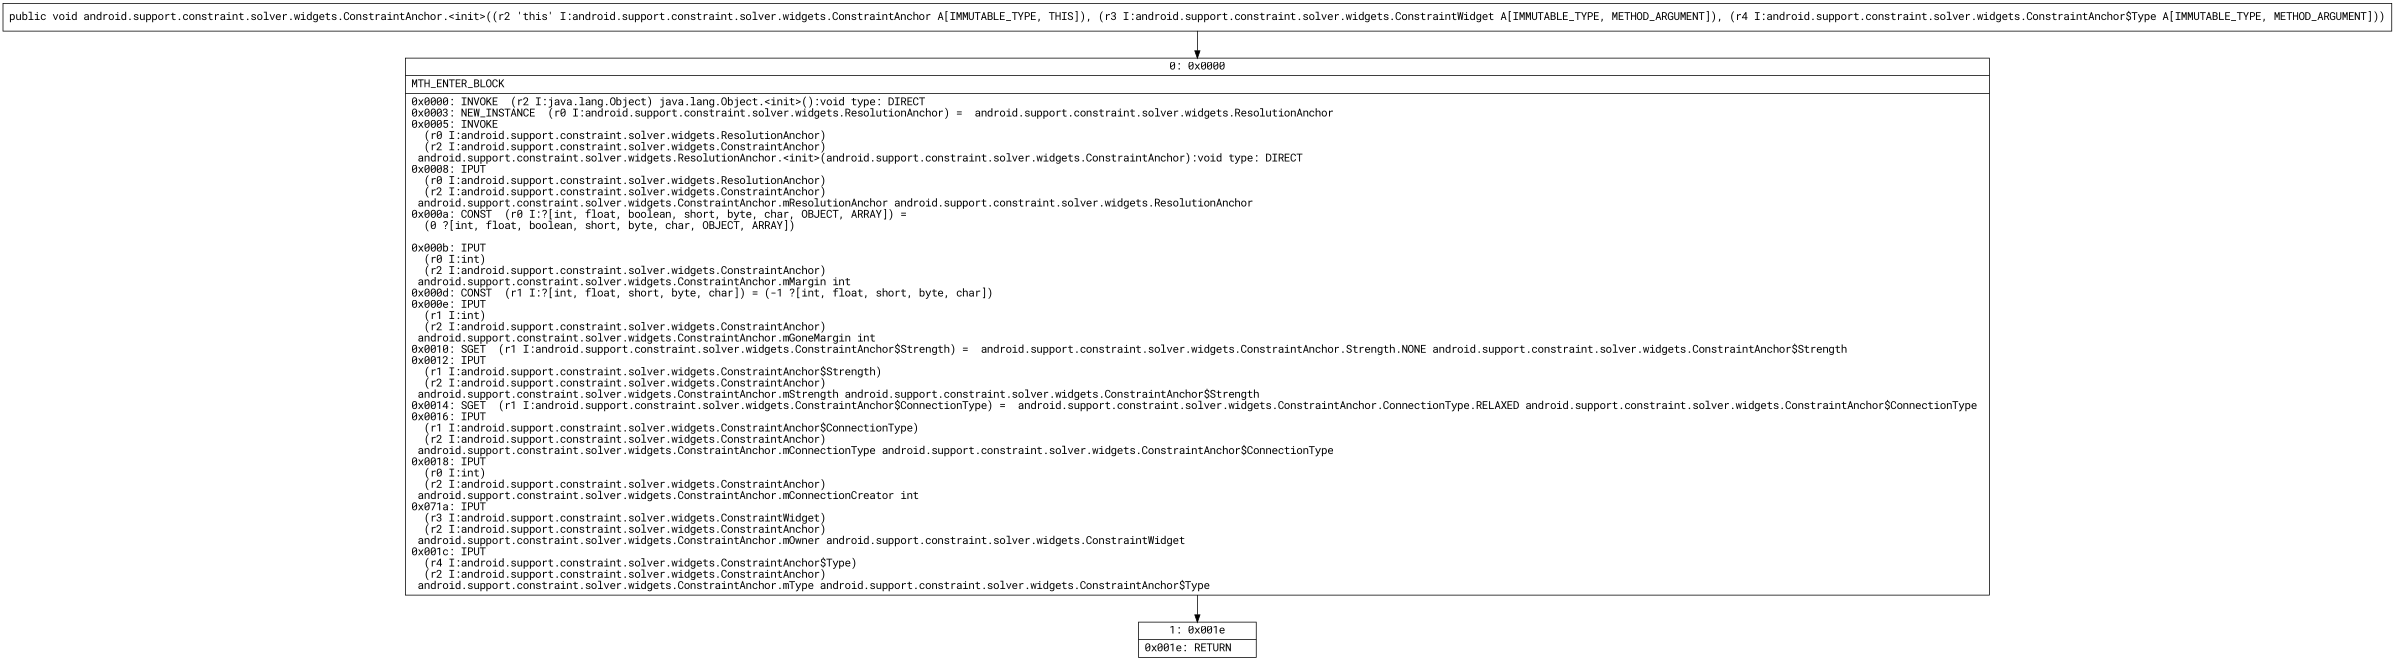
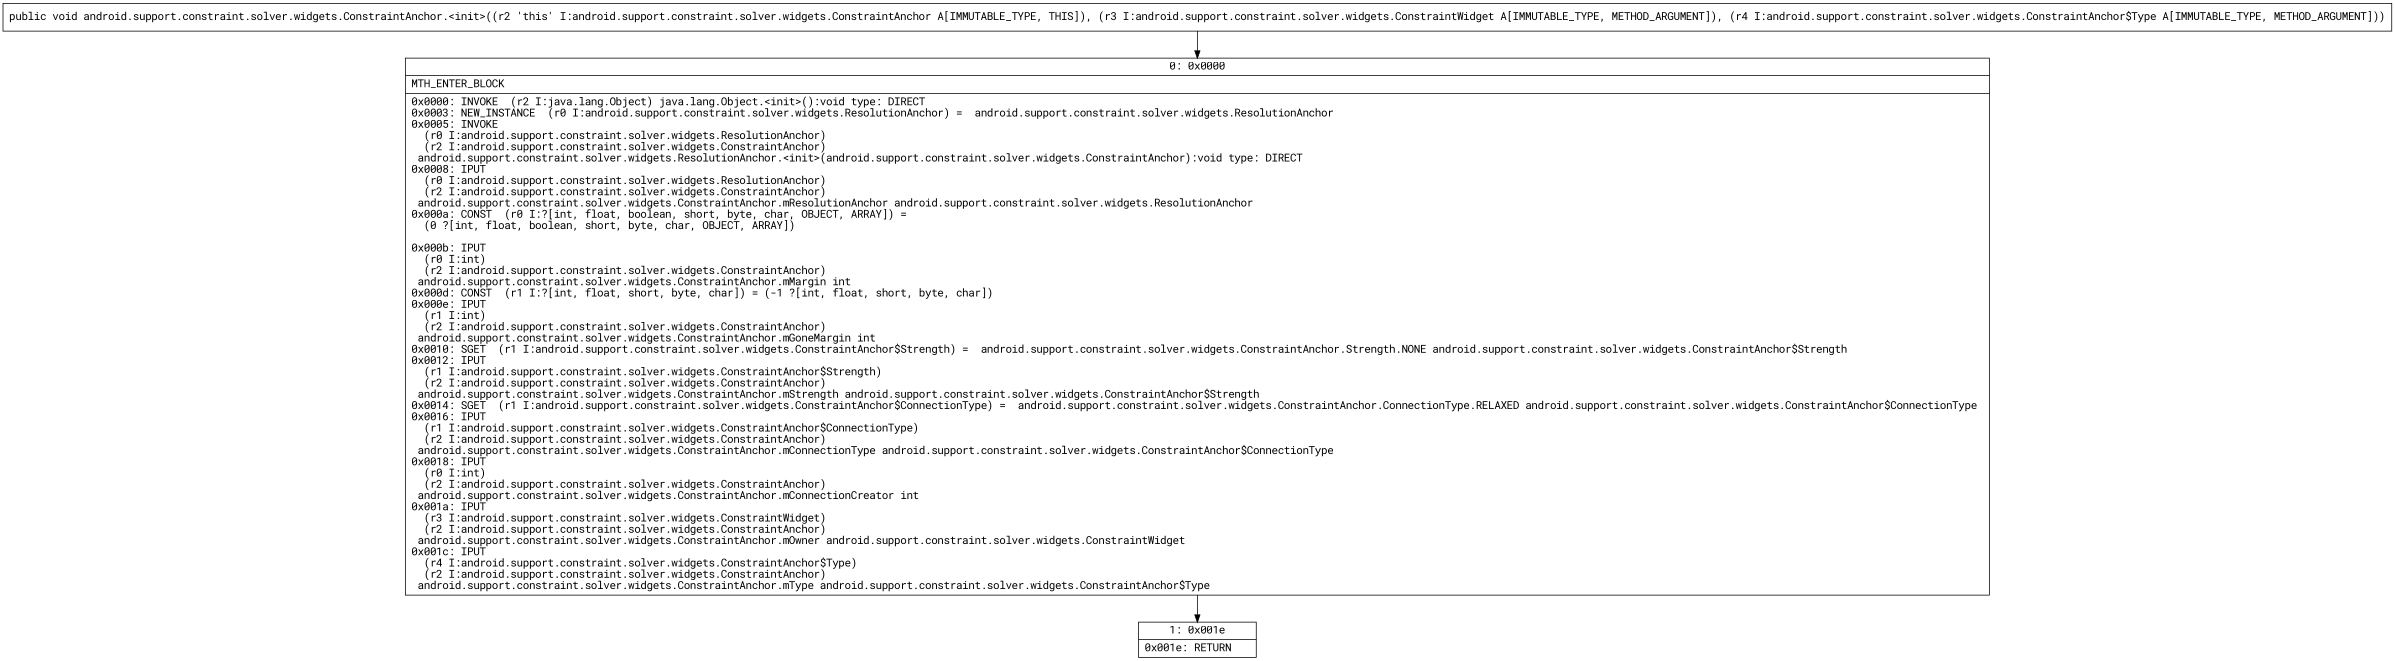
node "0: 0x0000": text "0x071a: IPUT" -> "0x001a: IPUT"
